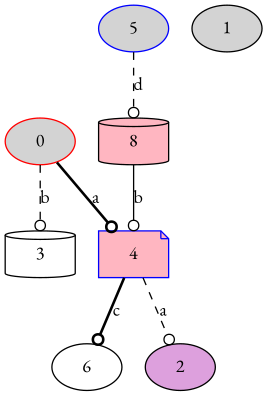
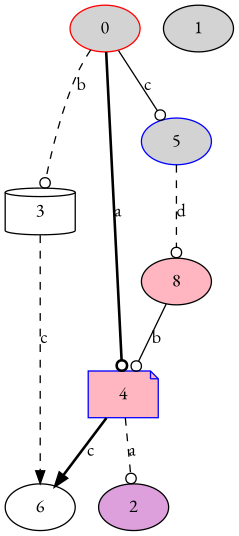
edge "0" -> "5": added, label "c"
node "8": shape cylinder -> ellipse
edge "4" -> "6": arrowhead odot -> normal
edge "3" -> "6": added, label "c"
